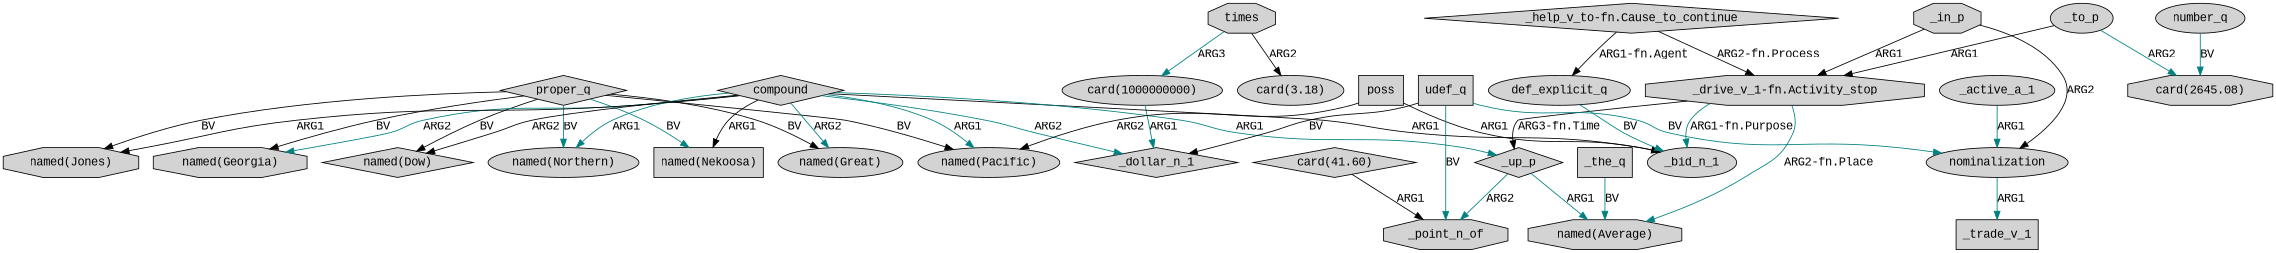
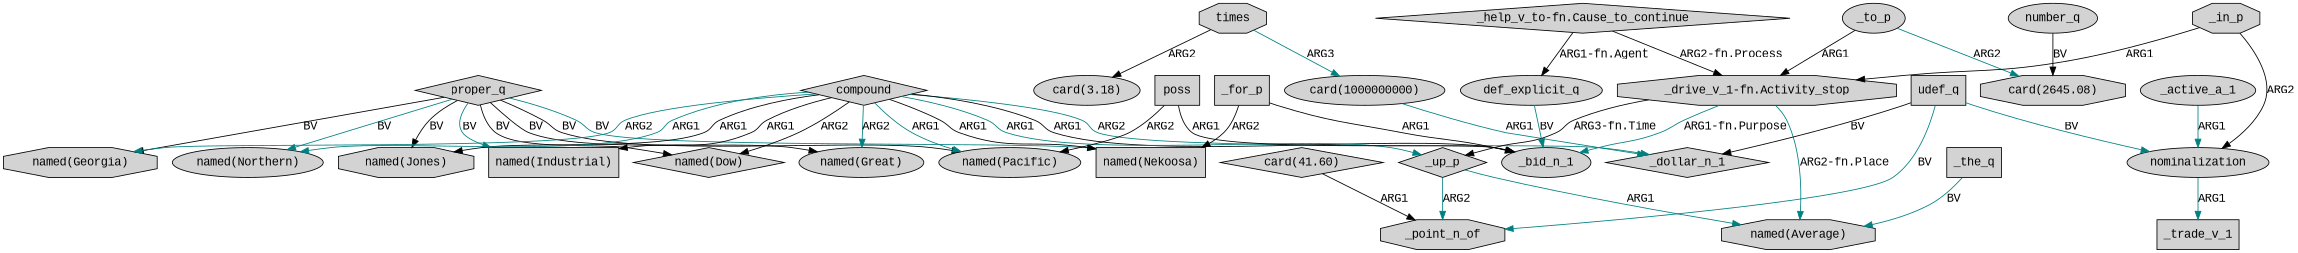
edge "number_q" -> "card(2645.08)": color teal -> black
node "_for_p": added
node "named(Industrial)": added
